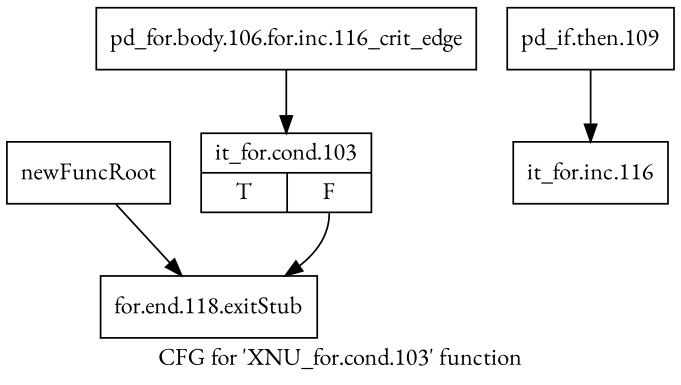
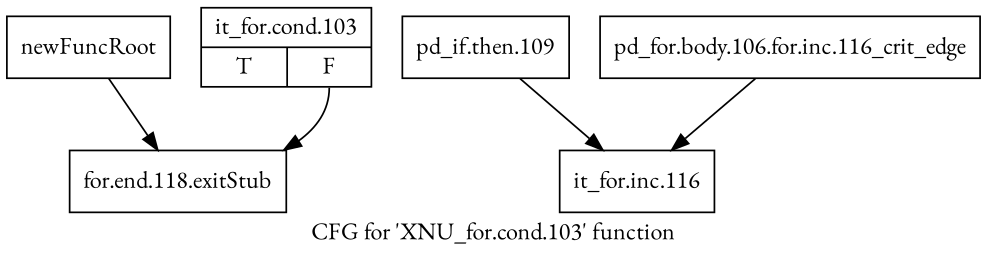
edge "pd_for.body.106.for.inc.116_crit_edge" -> "it_for.cond.103": now "pd_for.body.106.for.inc.116_crit_edge" -> "it_for.inc.116"
